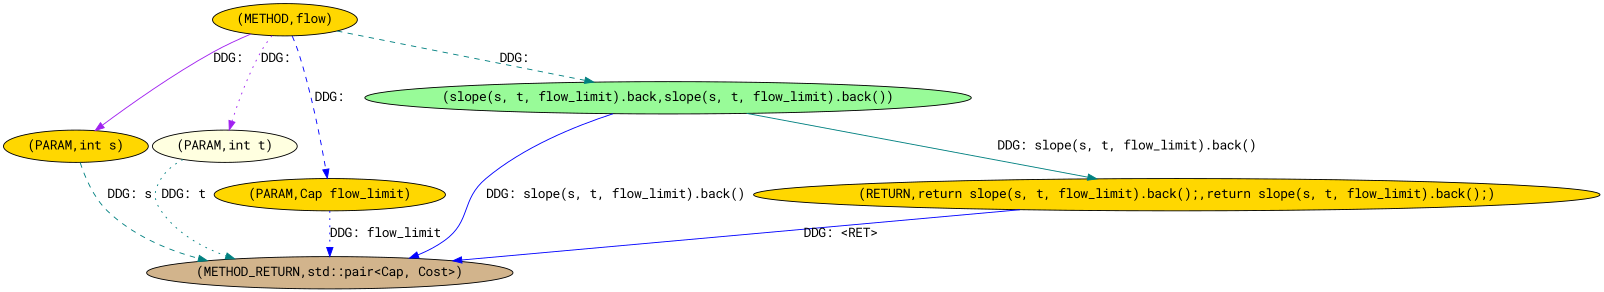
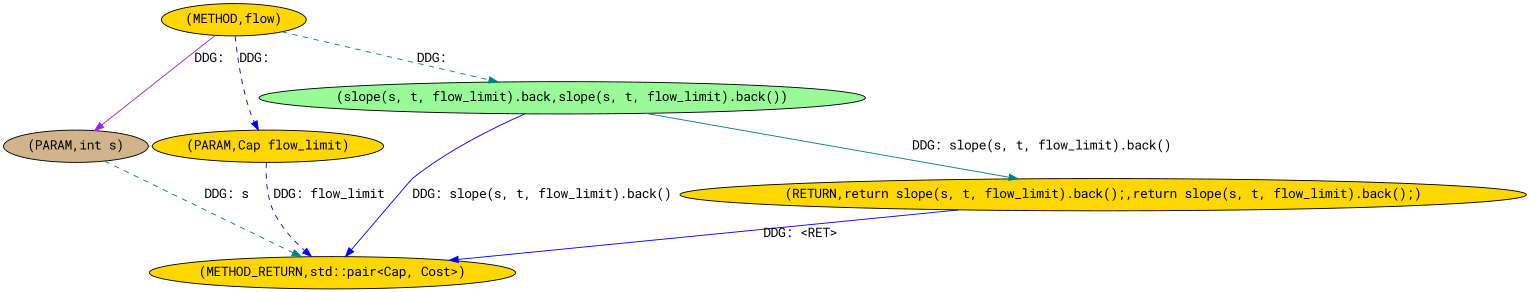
node "(PARAM,int s)": fillcolor gold -> tan
node "(PARAM,int t)": removed
edge "(PARAM,Cap flow_limit)" -> "(METHOD_RETURN,std::pair<Cap, Cost>)": style dotted -> dashed
node "(METHOD_RETURN,std::pair<Cap, Cost>)": fillcolor tan -> gold
